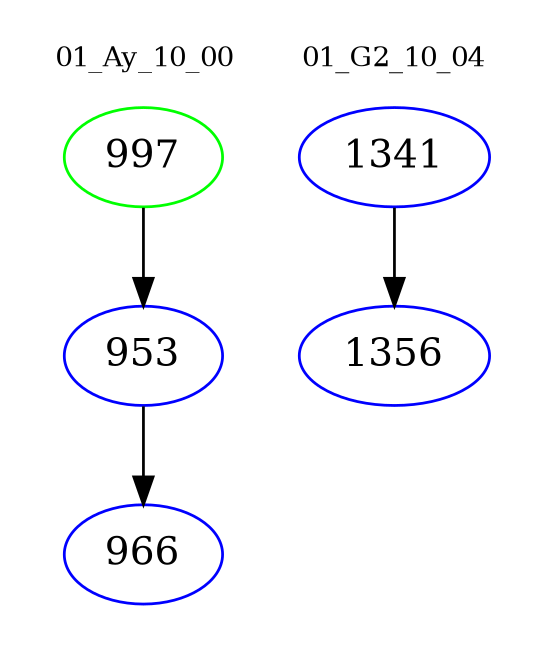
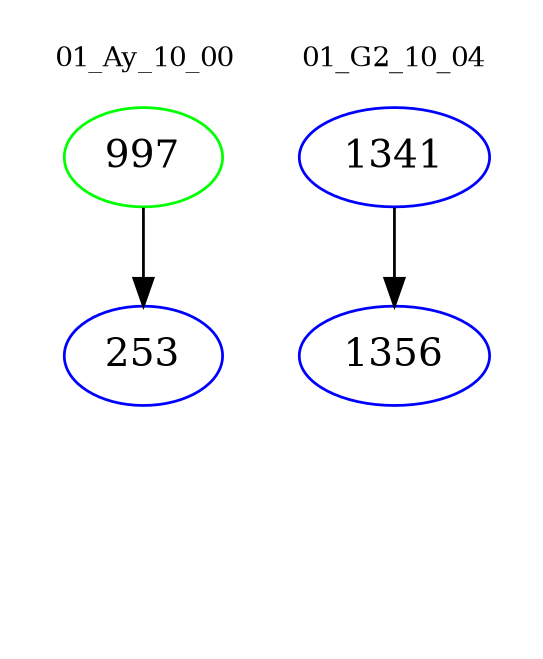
node "953": label "953" -> "253"
node "966": removed
